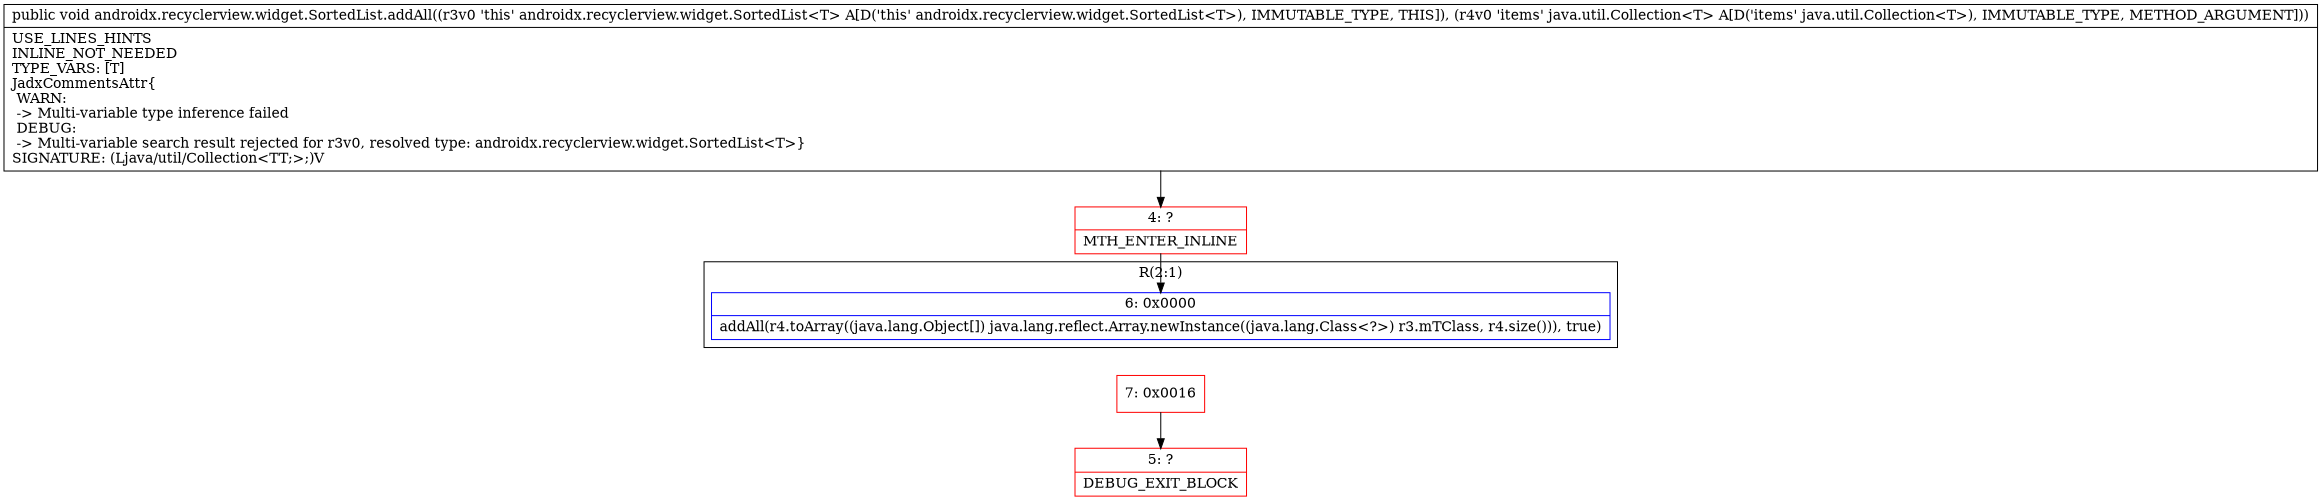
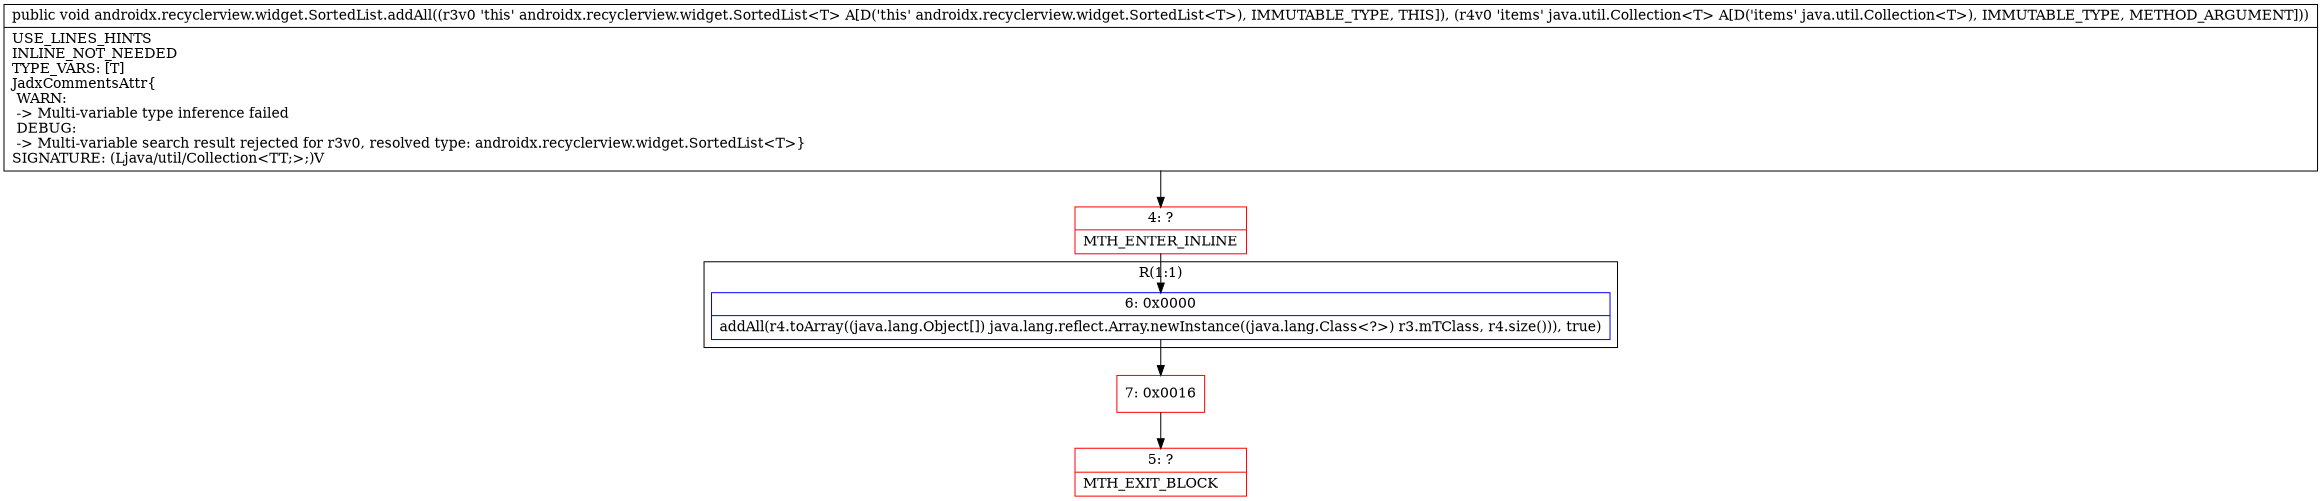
cluster "R(2:1)": label "R(2:1)" -> "R(1:1)"
edge "6: 0x0000" -> "7: 0x0016": added
node "5: ?": text "DEBUG_EXIT_BLOCK" -> "MTH_EXIT_BLOCK"
